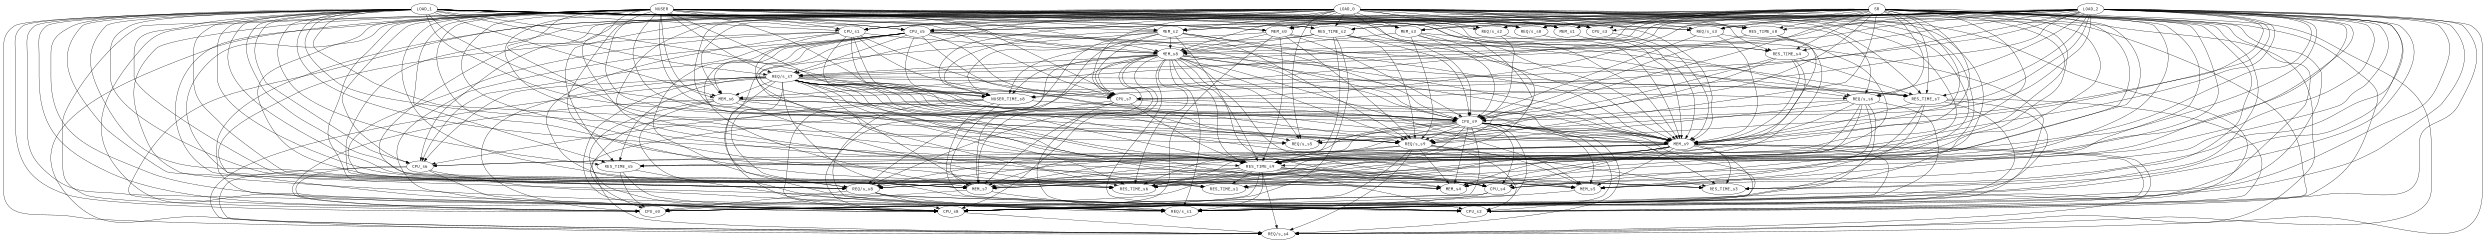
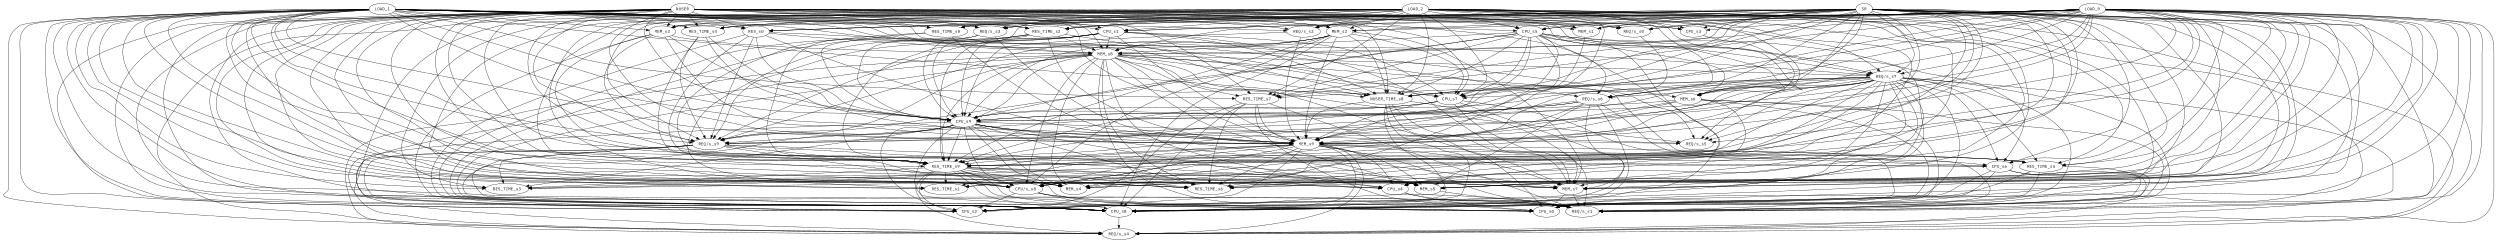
node "MEM_s0": label "MEM_s0" -> "RES_s0"
edge "RES_TIME_s4" -> "RES_TIME_s7": now "NUSER" -> "RES_TIME_s7"
node "REQ/s_s8": label "REQ/s_s8" -> "CPU/s_s8"
